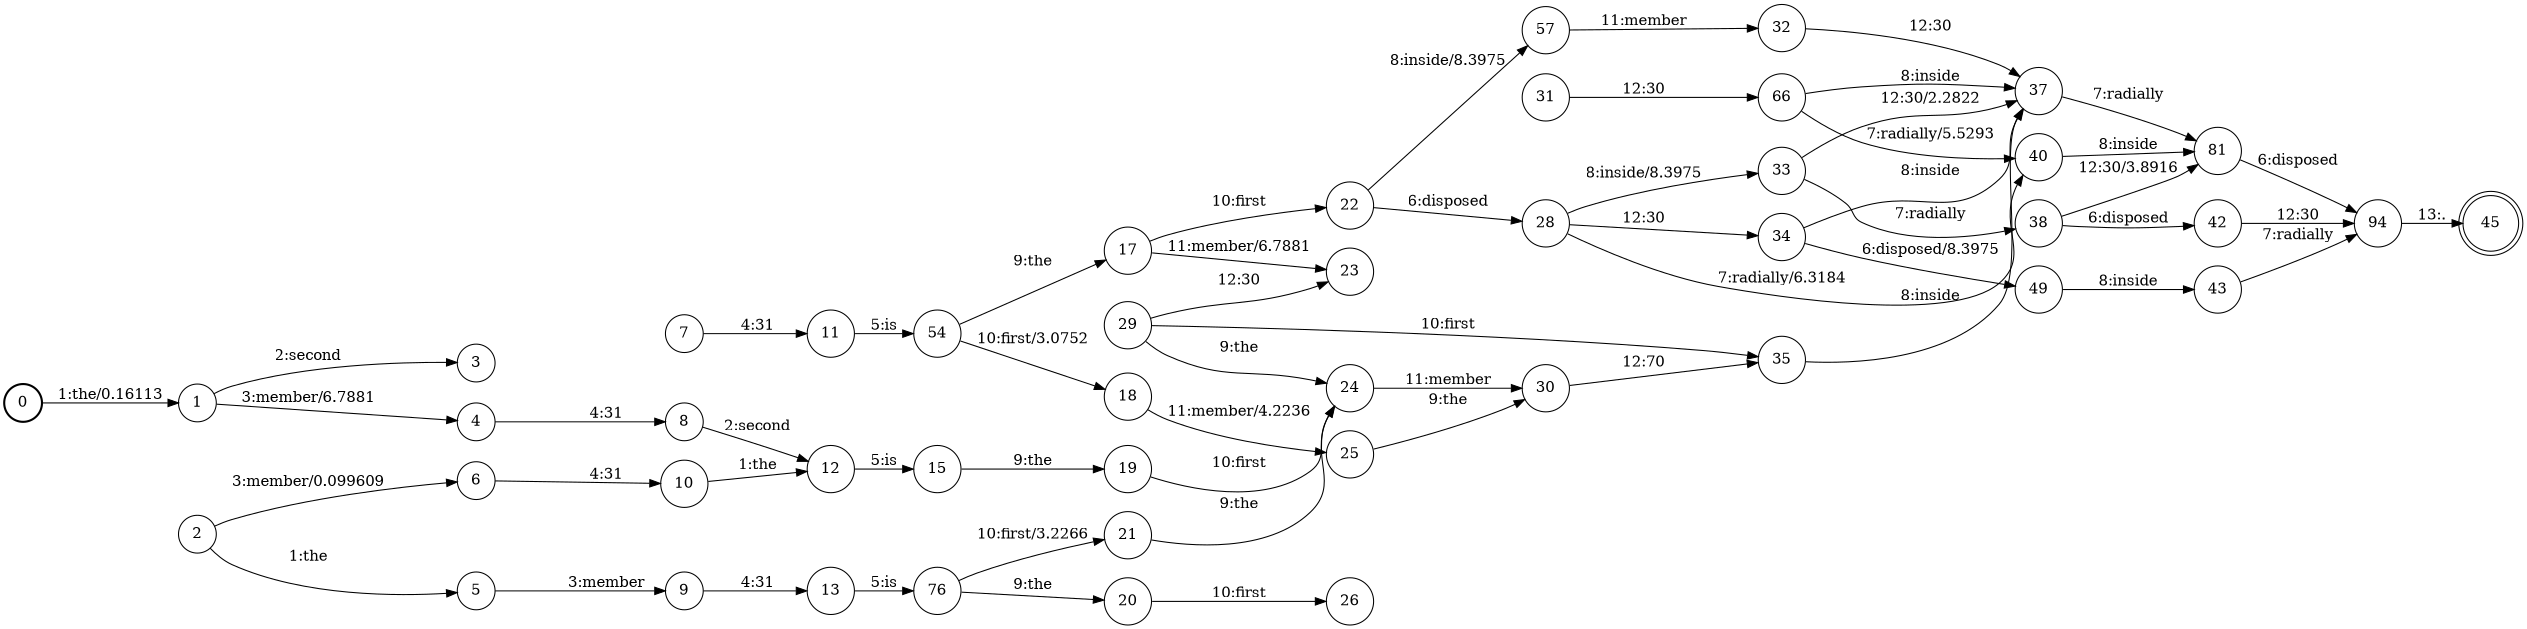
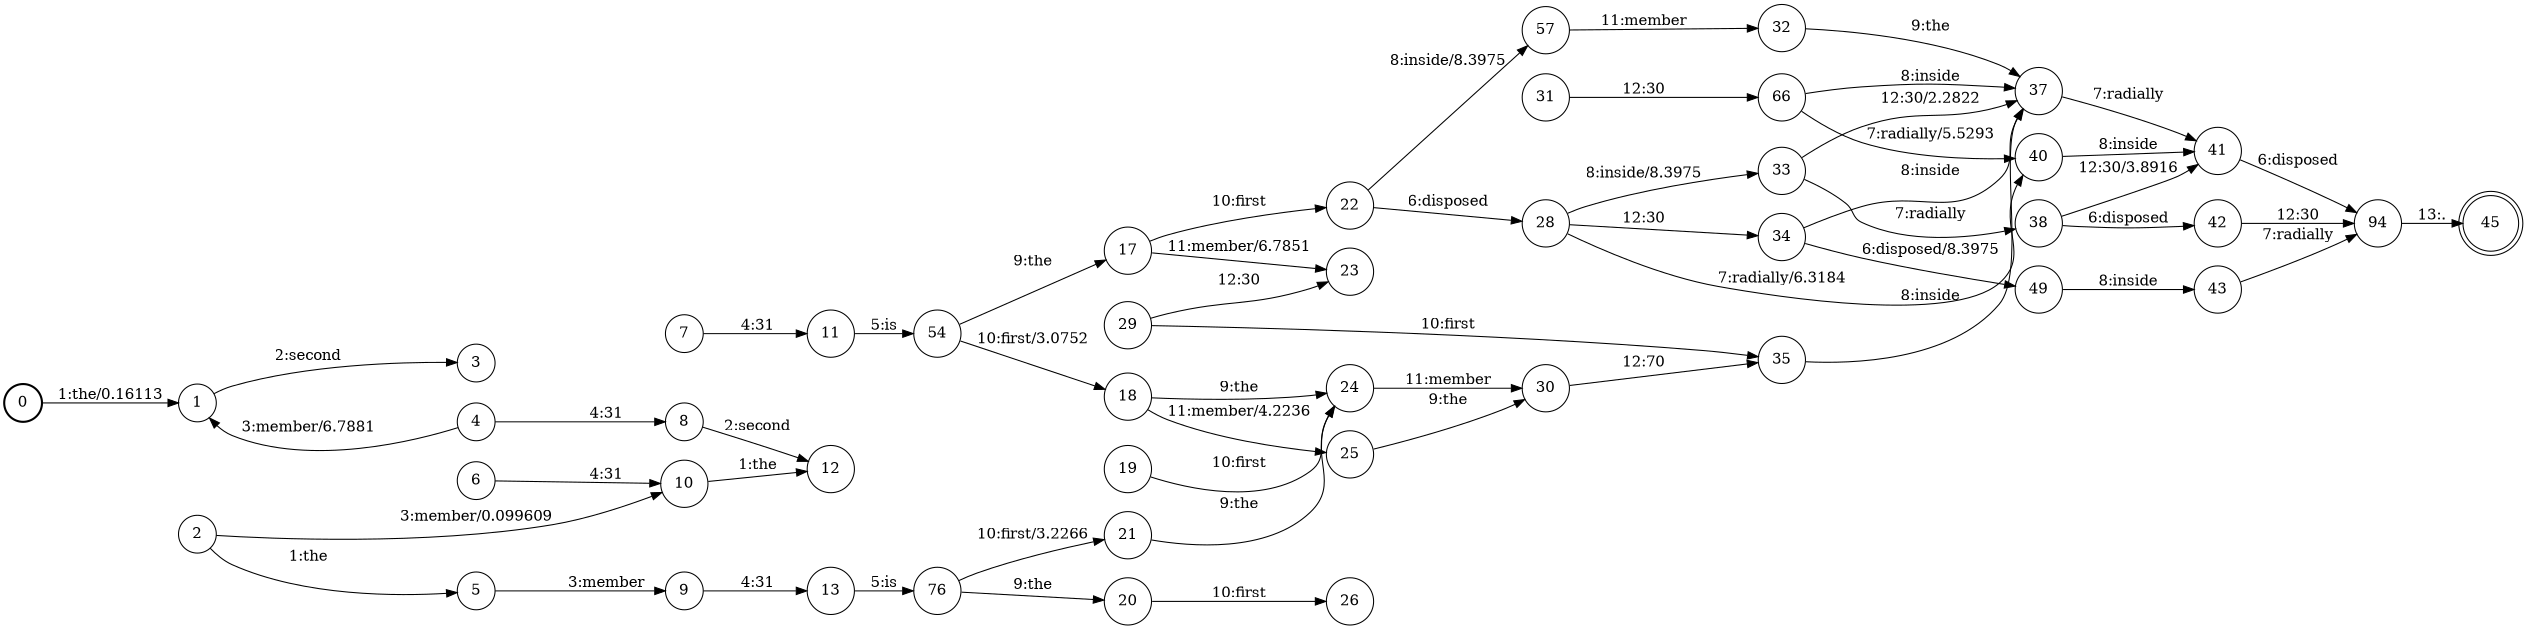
edge "32" -> "37": label "12:30" -> "9:the"
node "81": label "81" -> "41"
edge "17" -> "23": label "11:member/6.7881" -> "11:member/6.7851"
edge "29" -> "24": now "18" -> "24"
edge "1" -> "4": reversed
node "15": removed
edge "2" -> "6": now "2" -> "10"
